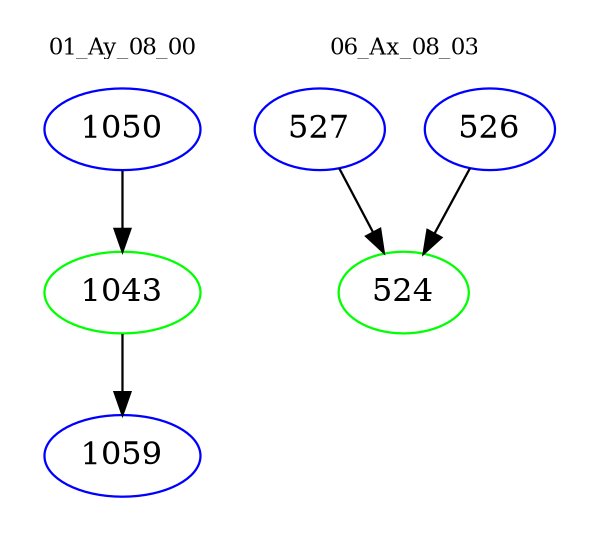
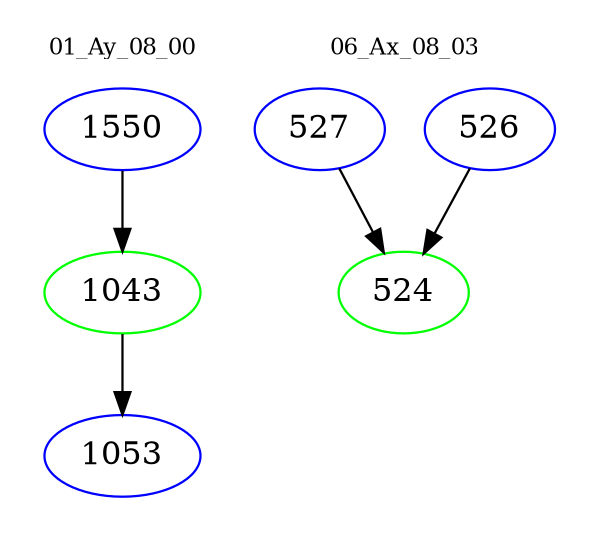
node "1050": label "1050" -> "1550"
node "1059": label "1059" -> "1053"
